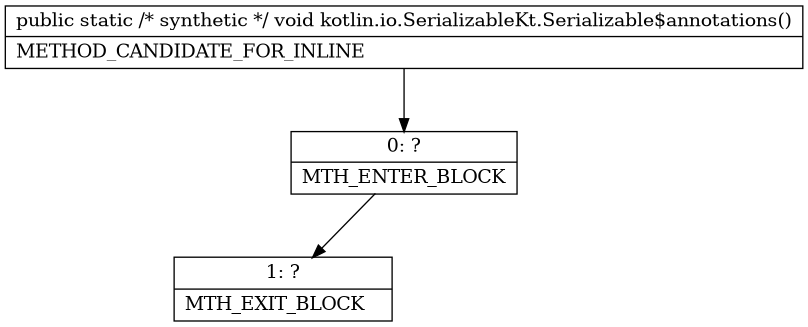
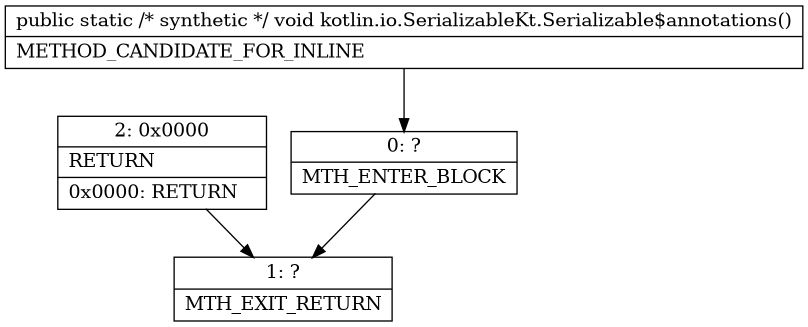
node "2: 0x0000": added
node "1: ?": text "MTH_EXIT_BLOCK" -> "MTH_EXIT_RETURN"
